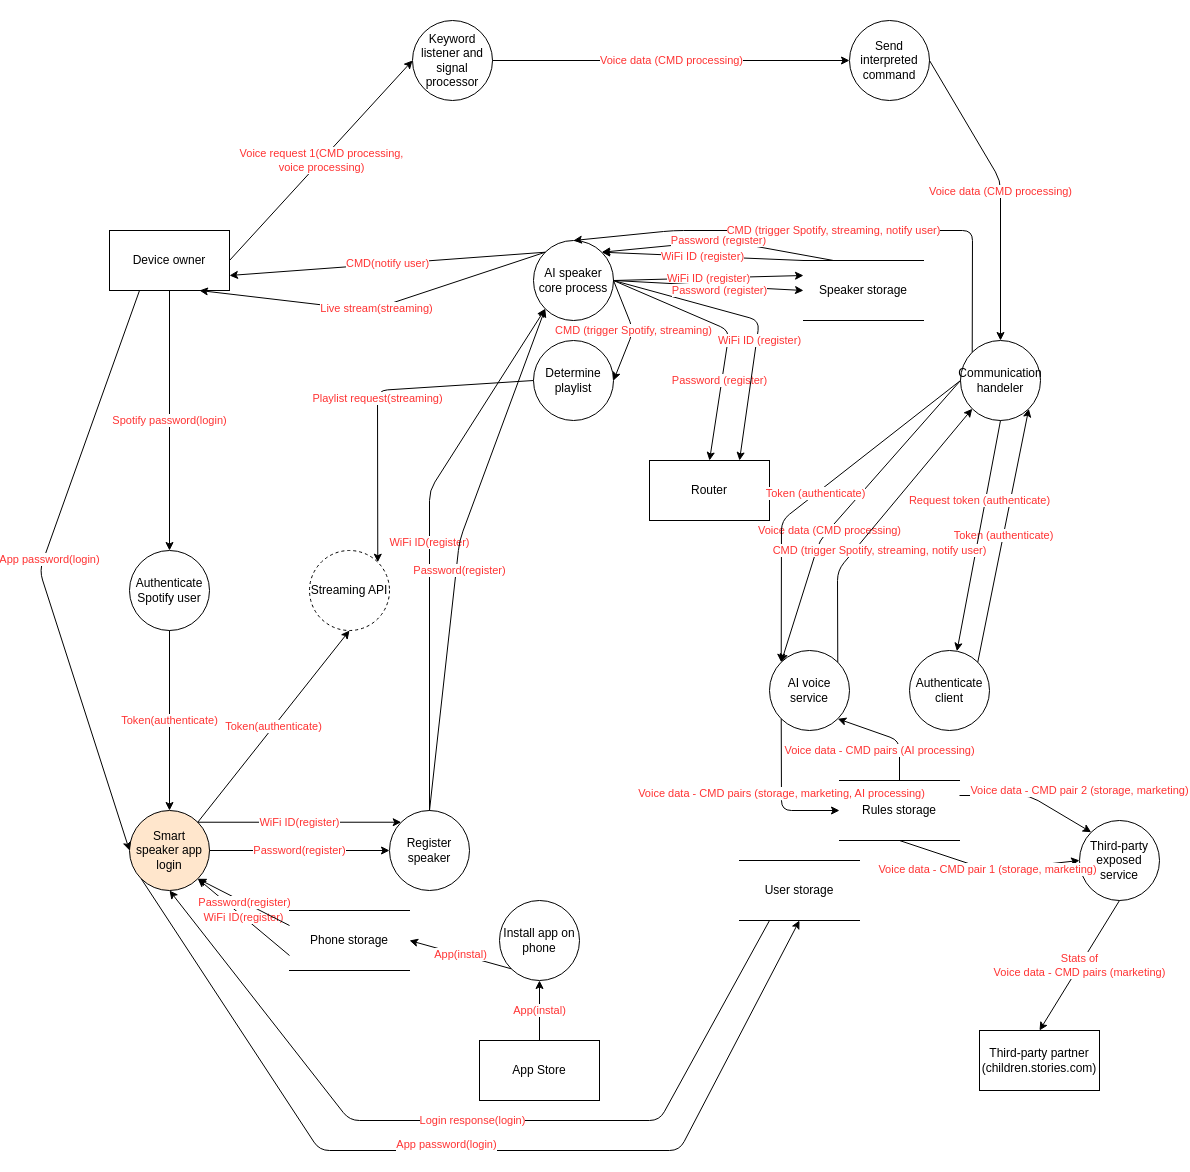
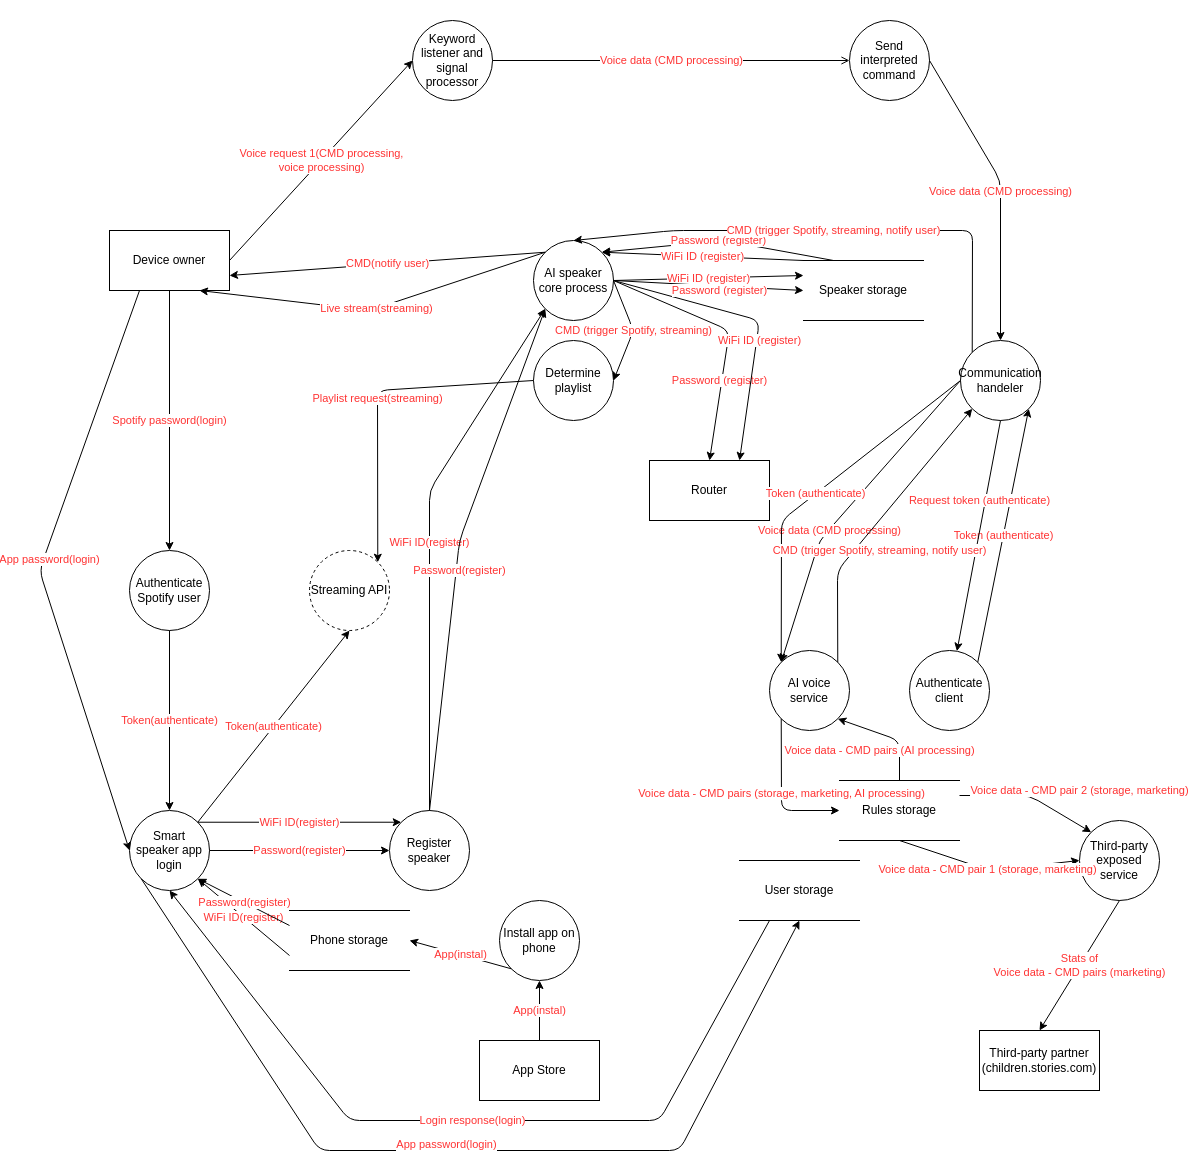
edge "Keyword listener and signal processor" -> "Send interpreted command": arrowhead classic -> open
node "Smart speaker app login": fillcolor #ffe6cc -> #ffffff
